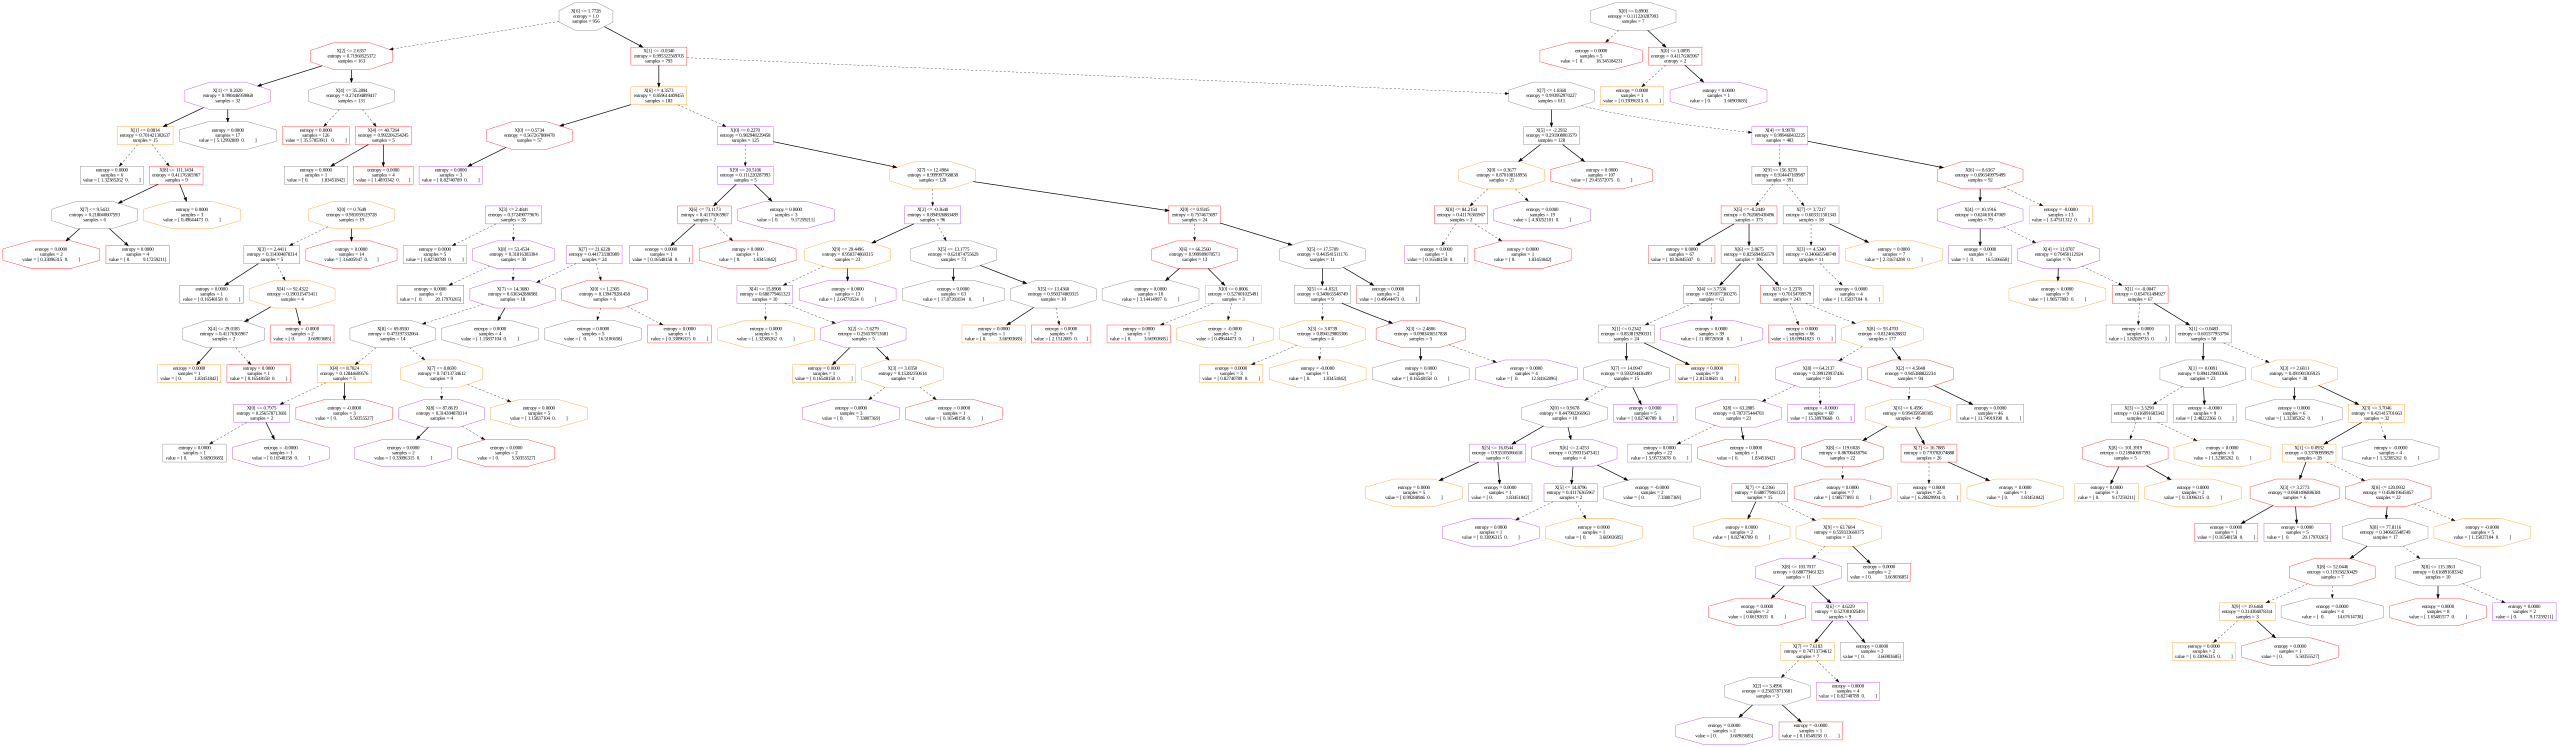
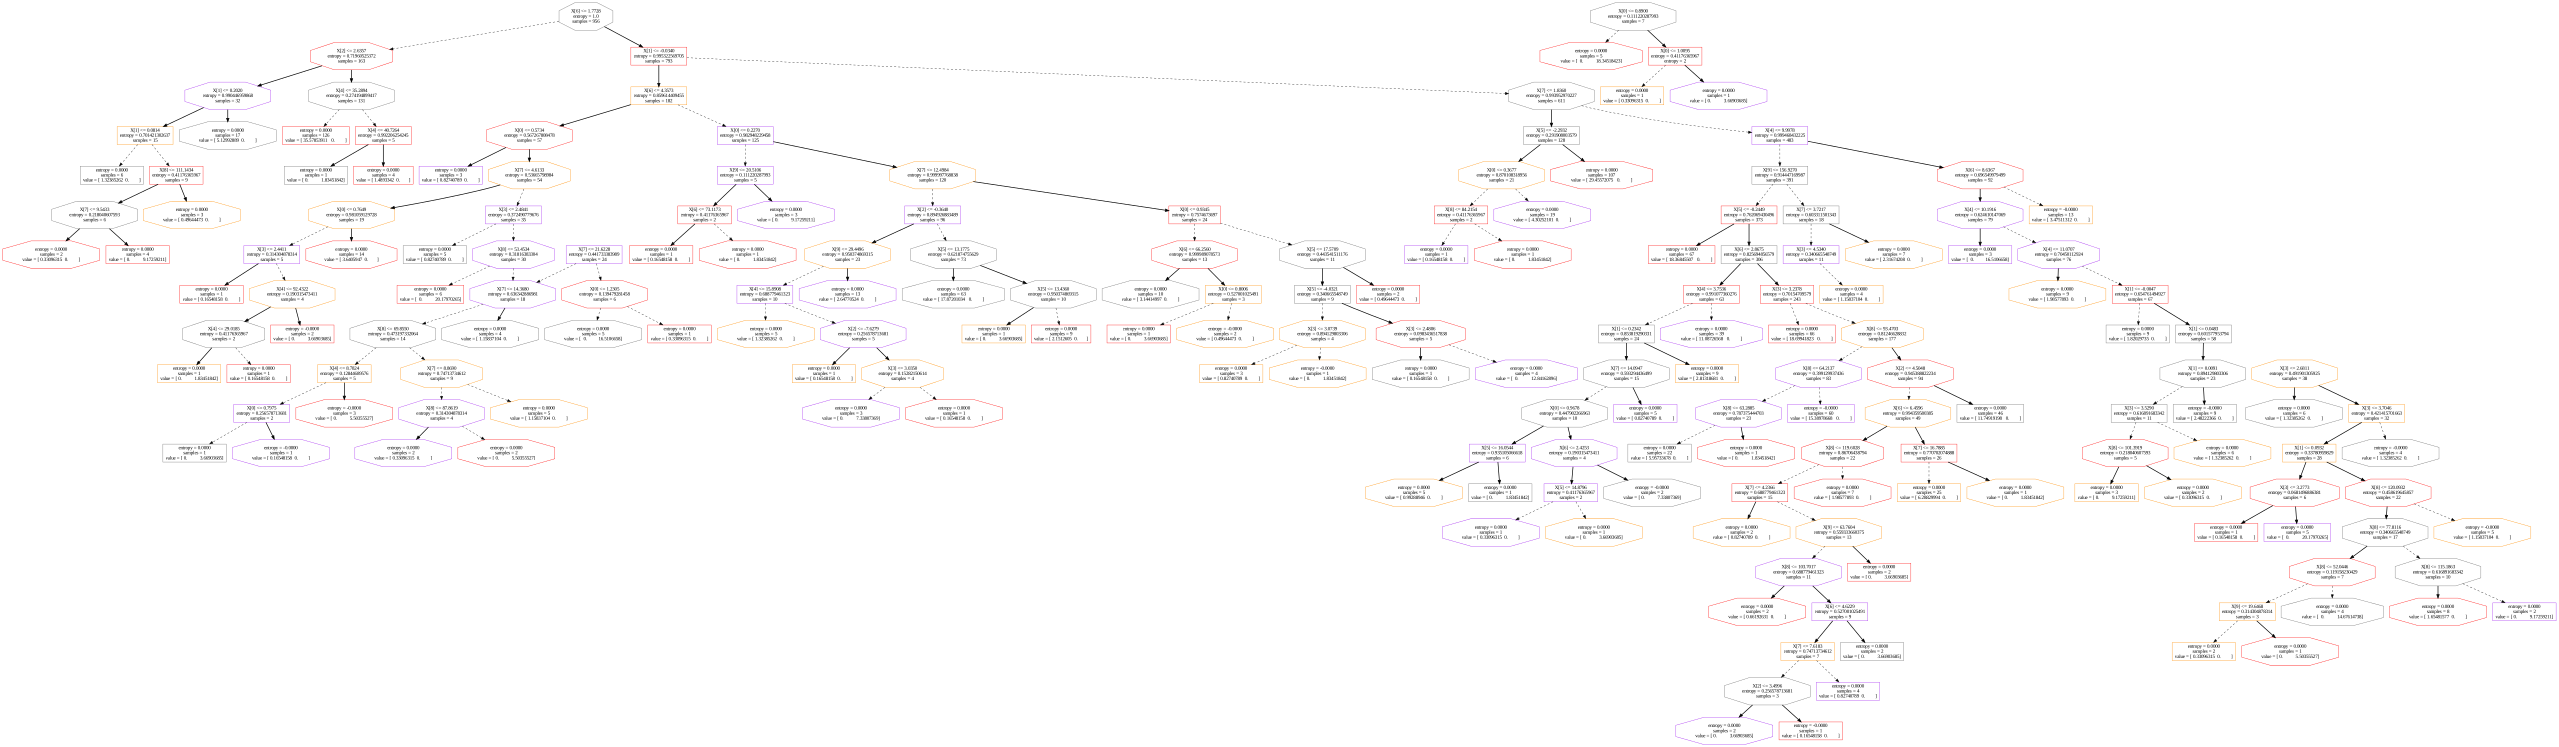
node "X[7] <= 4.6133 entropy = 0.53665798984 samples = 54": added
edge "X[0] <= 0.9345 entropy = 0.7574673697 samples = 24" -> "X[5] <= 17.5709 entropy = 0.443541511176 samples = 11": style bold -> dashed
edge "X[1] <= 0.0483 entropy = 0.601577953794 samples = 58" -> "X[3] <= 2.6811 entropy = 0.491901305925 samples = 38": removed
edge "X[1] <= 0.0932 entropy = 0.33780959829 samples = 28" -> "X[8] <= 120.0932 entropy = 0.458619645857 samples = 22": style dashed -> bold
edge "X[8] <= 119.6028 entropy = 0.86706438794 samples = 22" -> "X[7] <= 4.2366 entropy = 0.688779461323 samples = 15": added
